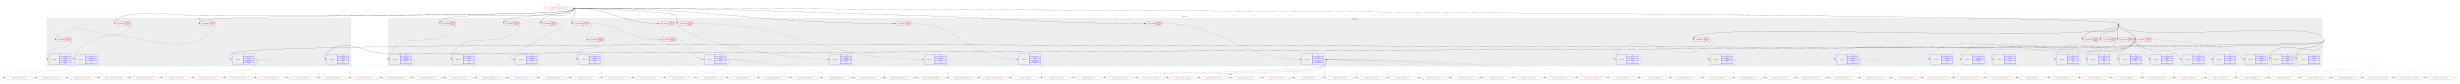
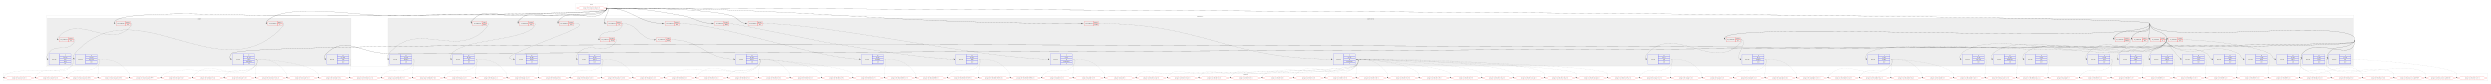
node "portage://dev-libs/libressl-2.6.5": added
